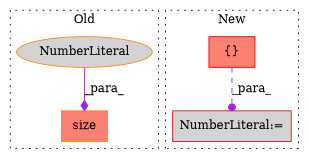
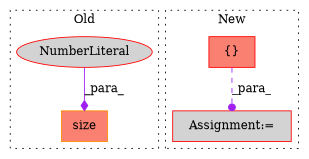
node "NumberLiteral": color darkorange -> red
node "NumberLiteral:=": label "NumberLiteral:=" -> "Assignment:="
